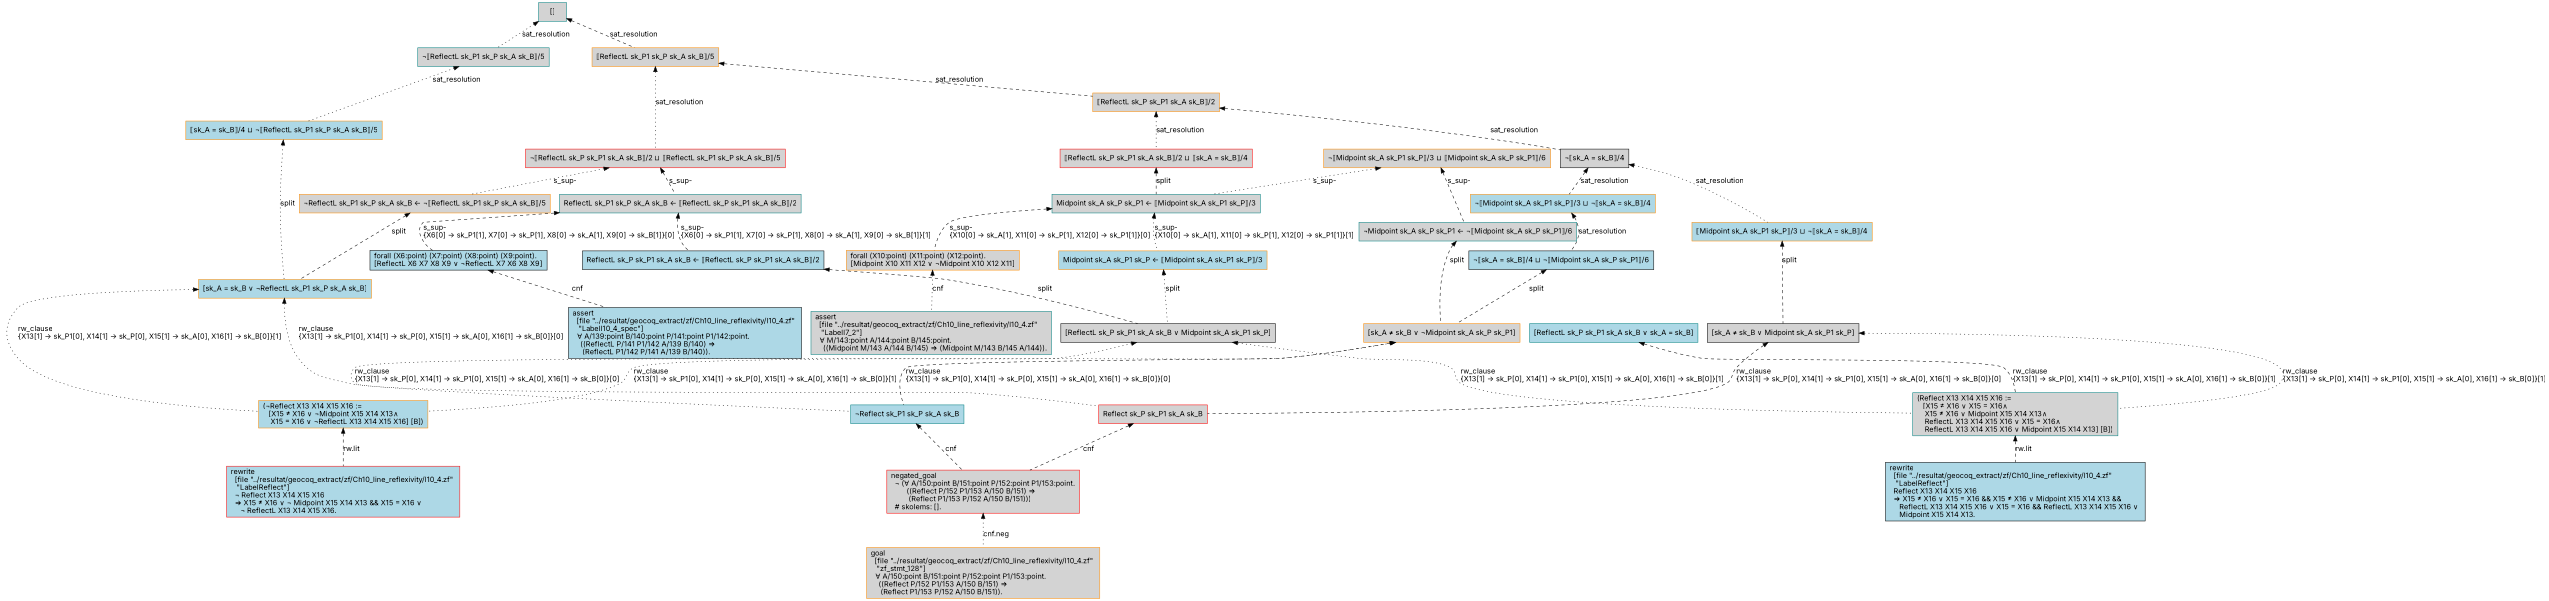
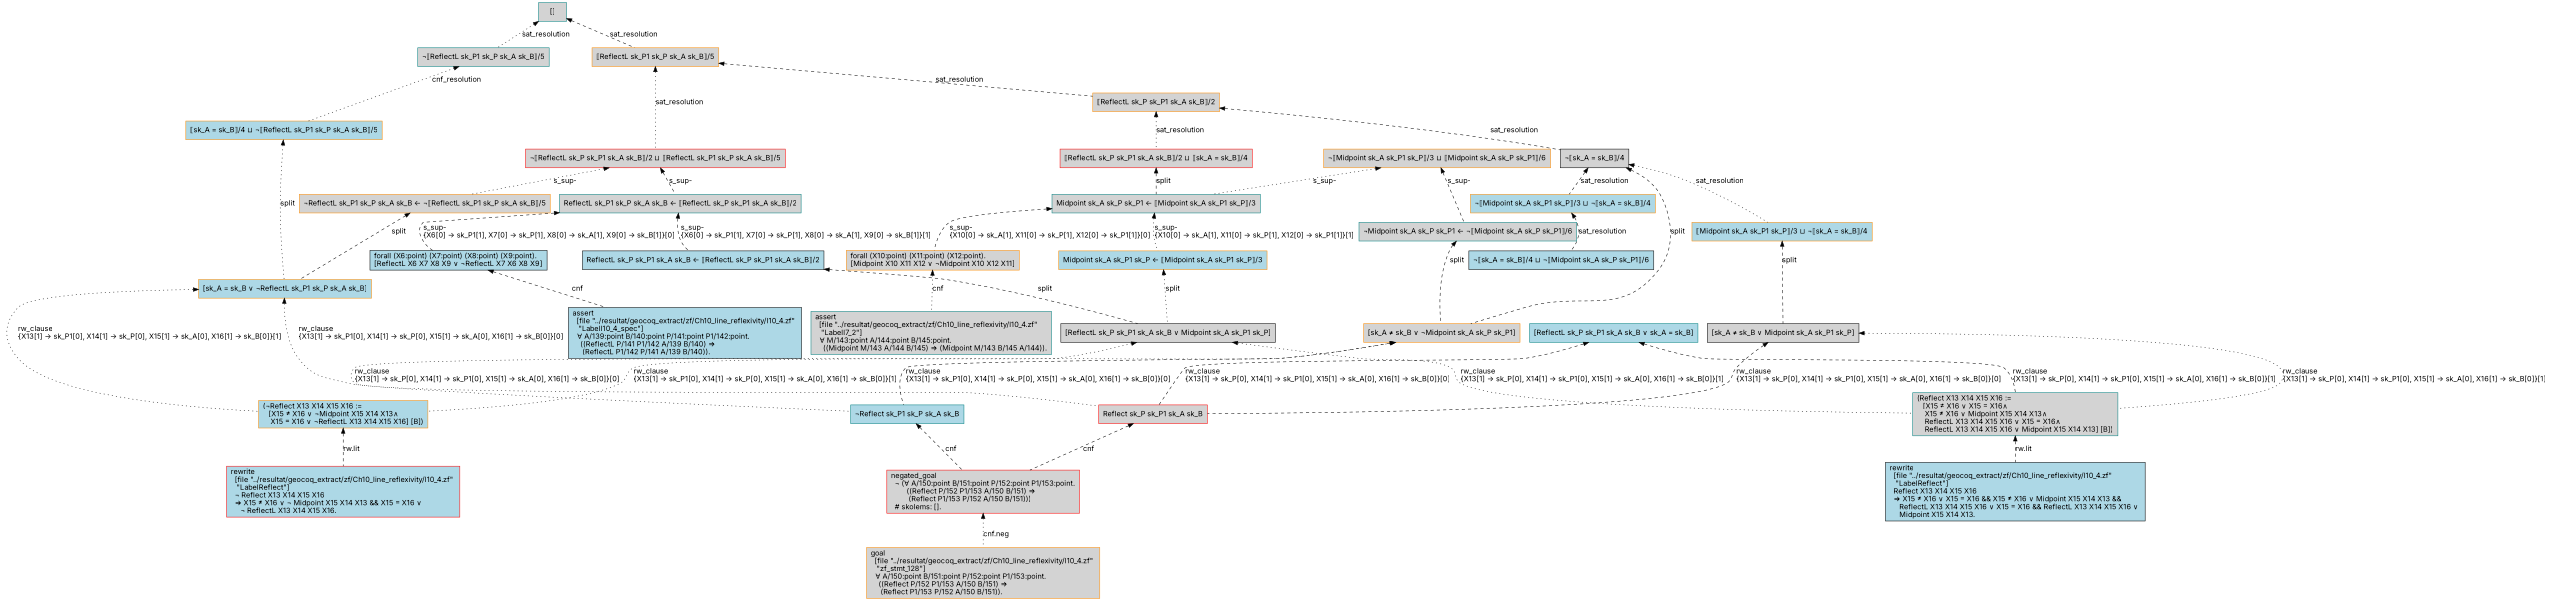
edge "⟦sk_A = sk_B⟧/4 ⊔ ¬⟦ReflectL sk_P1 sk_P sk_A sk_B⟧/5" -> "¬⟦ReflectL sk_P1 sk_P sk_A sk_B⟧/5": label "sat_resolution" -> "cnf_resolution"
edge "[sk_A ≠ sk_B ∨ ¬Midpoint sk_A sk_P sk_P1]" -> "¬⟦sk_A = sk_B⟧/4 ⊔ ¬⟦Midpoint sk_A sk_P sk_P1⟧/6": now "[sk_A ≠ sk_B ∨ ¬Midpoint sk_A sk_P sk_P1]" -> "¬⟦sk_A = sk_B⟧/4"
edge "Reflect sk_P sk_P1 sk_A sk_B" -> "[ReflectL sk_P sk_P1 sk_A sk_B ∨ sk_A = sk_B]": added, label "rw_clause {X13[1] → sk_P[0], X14[1] → sk_P1[0], X15[1] → sk_A[0], X16[1] → sk_B[0]}[0]"
